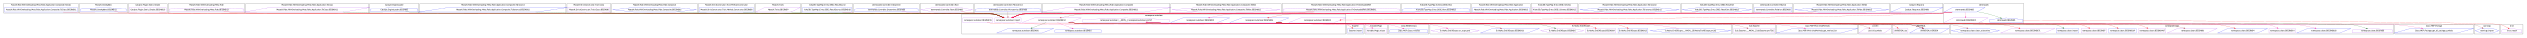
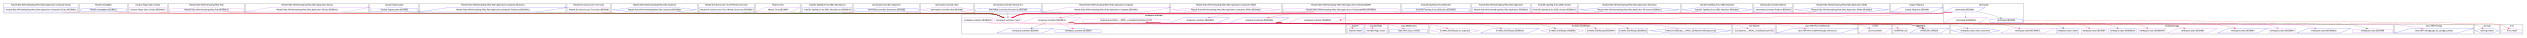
cluster "KiokuDB::TypeMap::Schema::DBIC::Row": label "KiokuDB::TypeMap::Schema::DBIC::Row" -> "KiokuDB::TypeMap::Entry::DBIC::Row"
